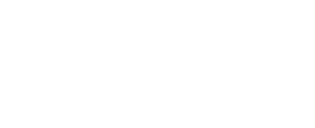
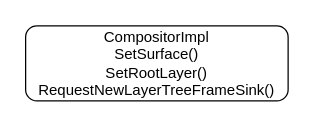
node "CompositorImpl SetSurface() SetRootLayer() RequestNewLayerTreeFrameSink()": added
